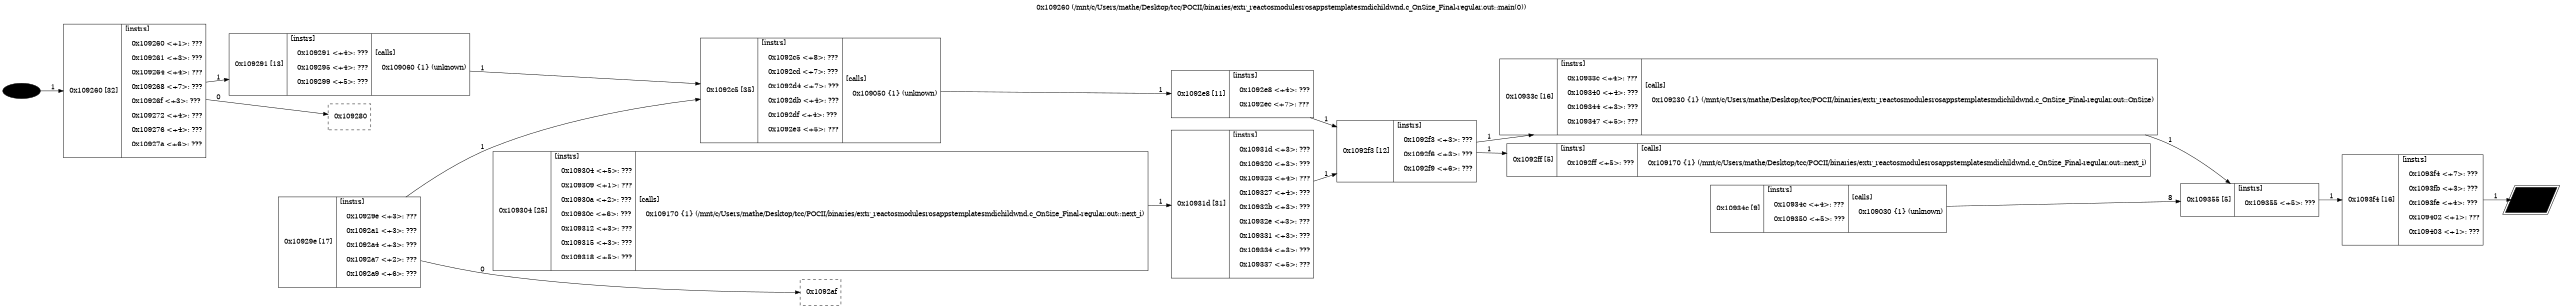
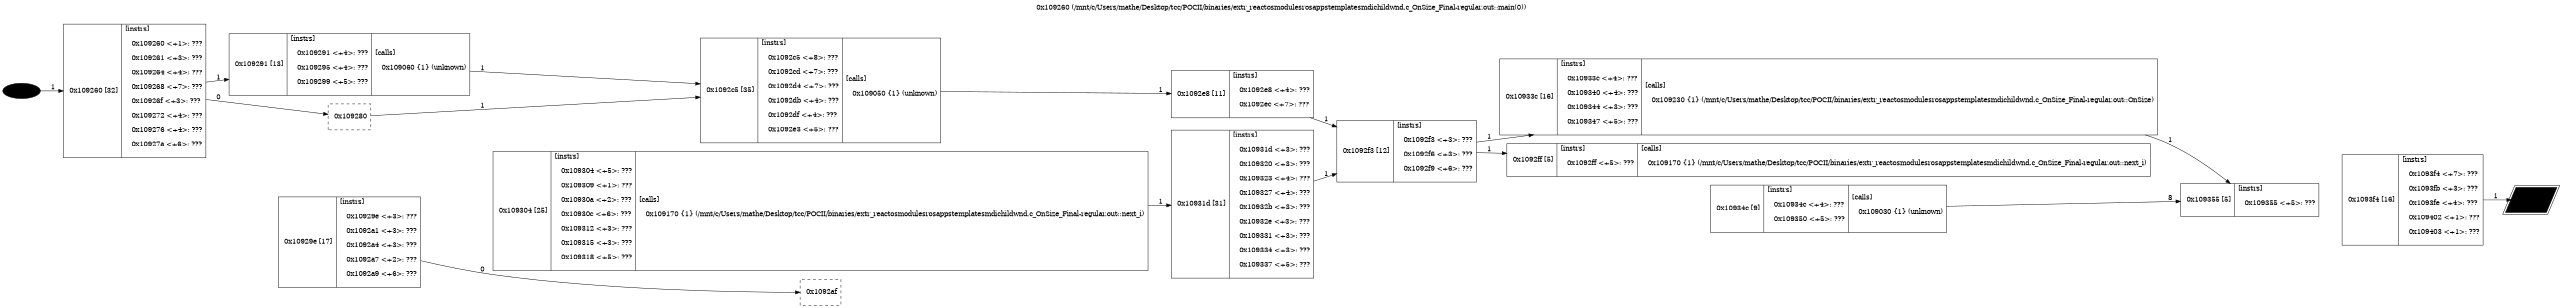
edge "0x10929e [17]" -> "0x1092c5 [35]": now "0x109280" -> "0x1092c5 [35]"
edge "0x109355 [5]" -> "0x1093f4 [16]": removed, label "1"
